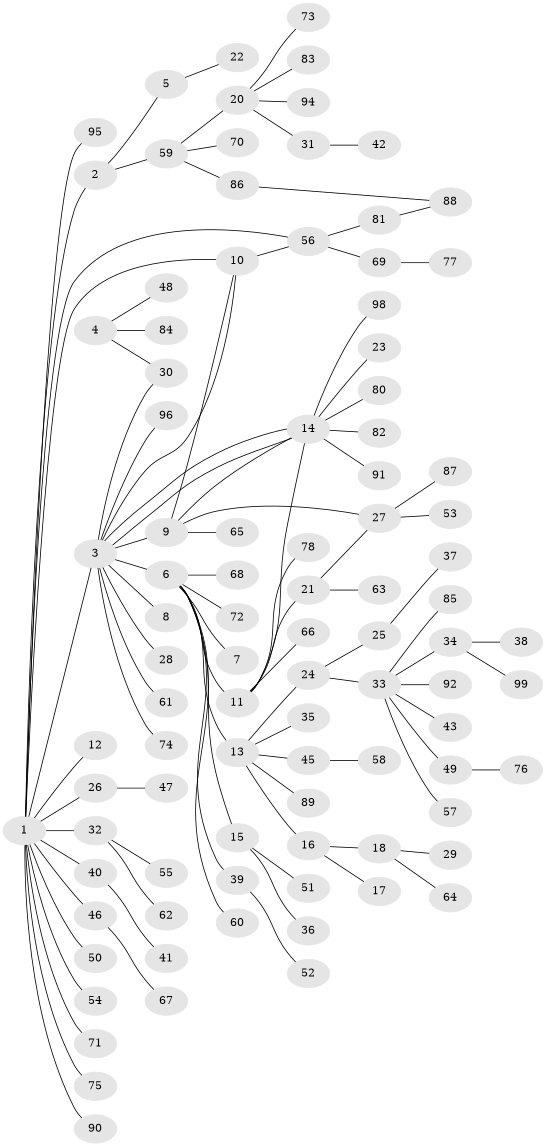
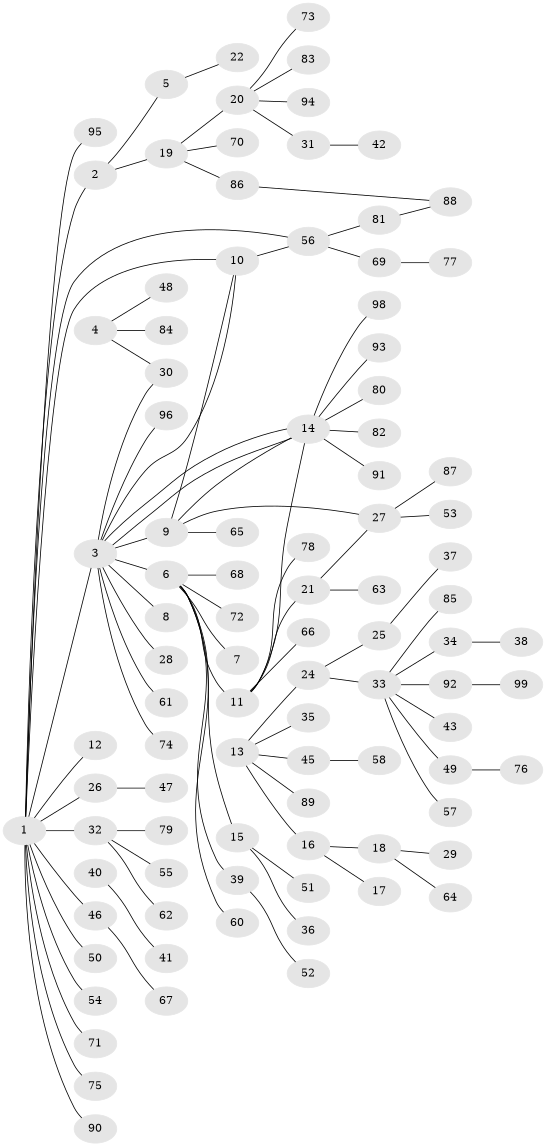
node "59": label "59" -> "19"
node "23": label "23" -> "93"
edge "6" -- "13": removed
edge "34" -- "99": now "92" -- "99"
node "79": added
edge "1" -- "40": removed
